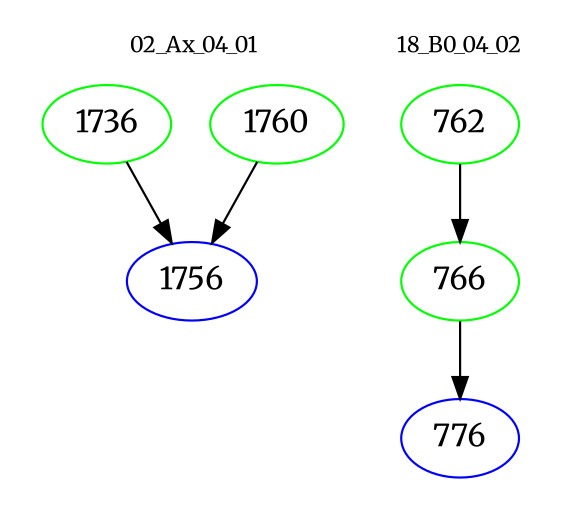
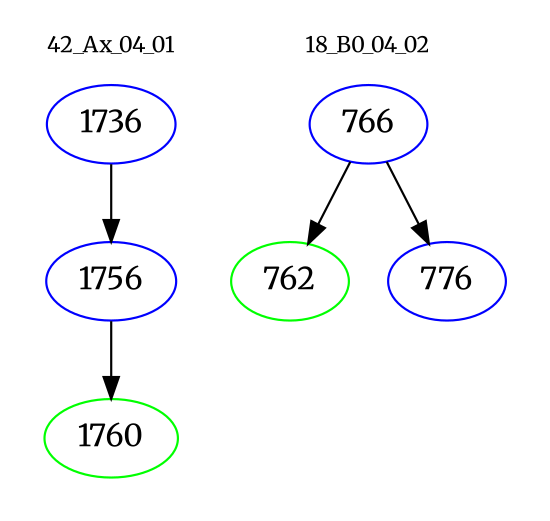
cluster "02_Ax_04_01": label "02_Ax_04_01" -> "42_Ax_04_01"
node "1736": color green -> blue
edge "762" -> "766": reversed
edge "1760" -> "1756": reversed
node "766": color green -> blue
